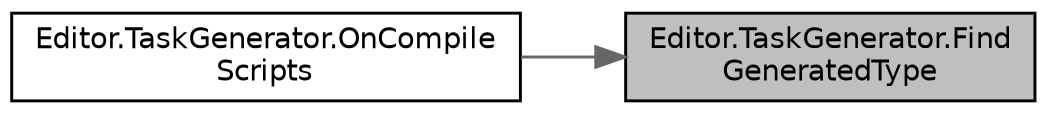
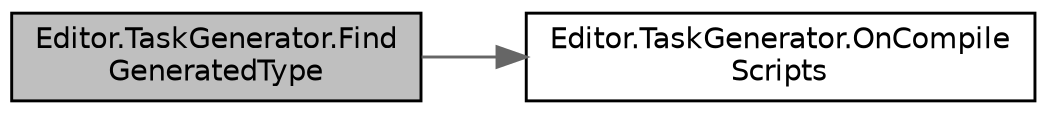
edge "Editor.TaskGenerator.OnCompile Scripts" -> "Editor.TaskGenerator.Find GeneratedType": reversed
